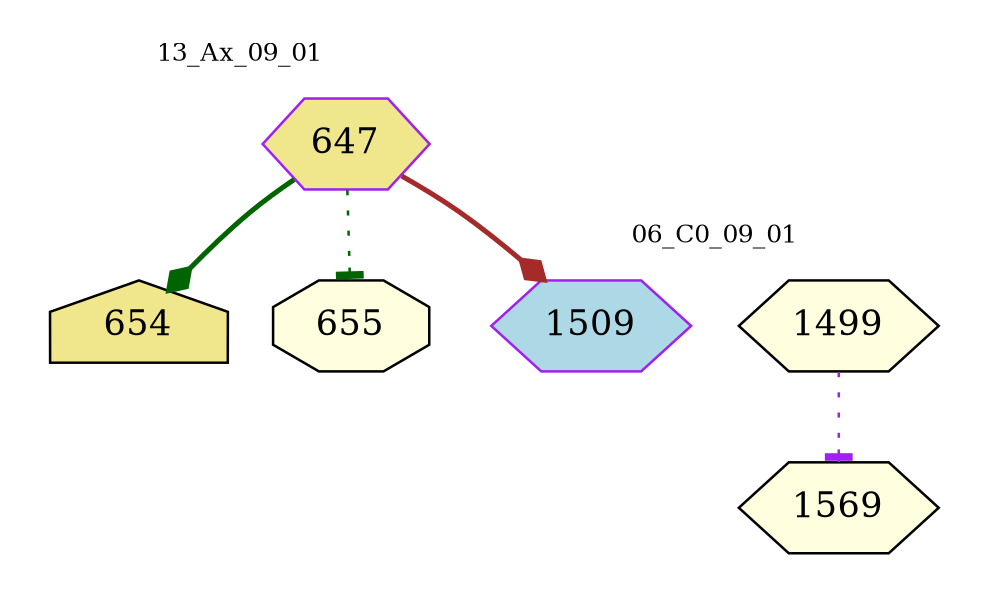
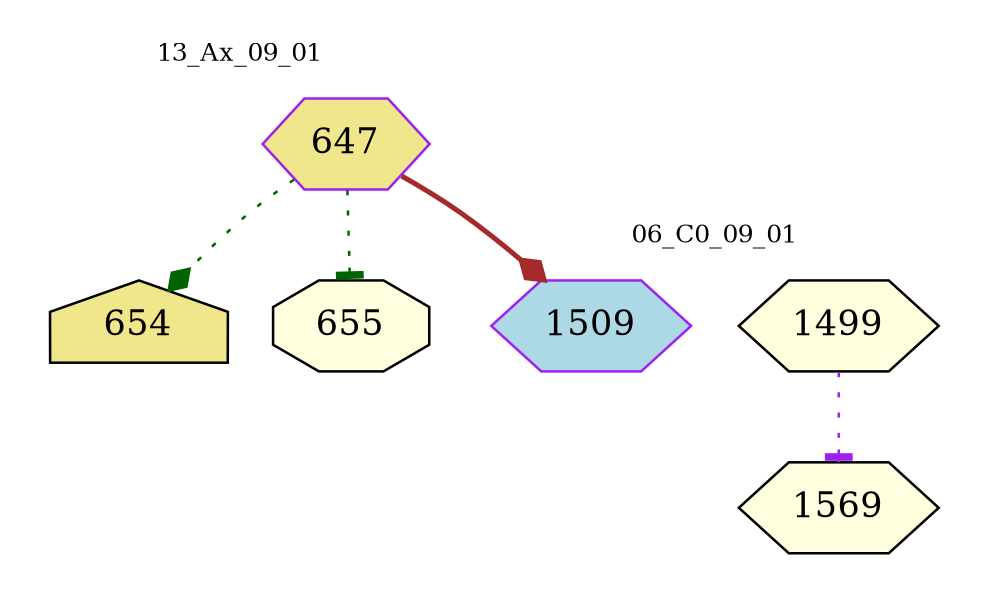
edge "647" -> "654": style bold -> dotted
